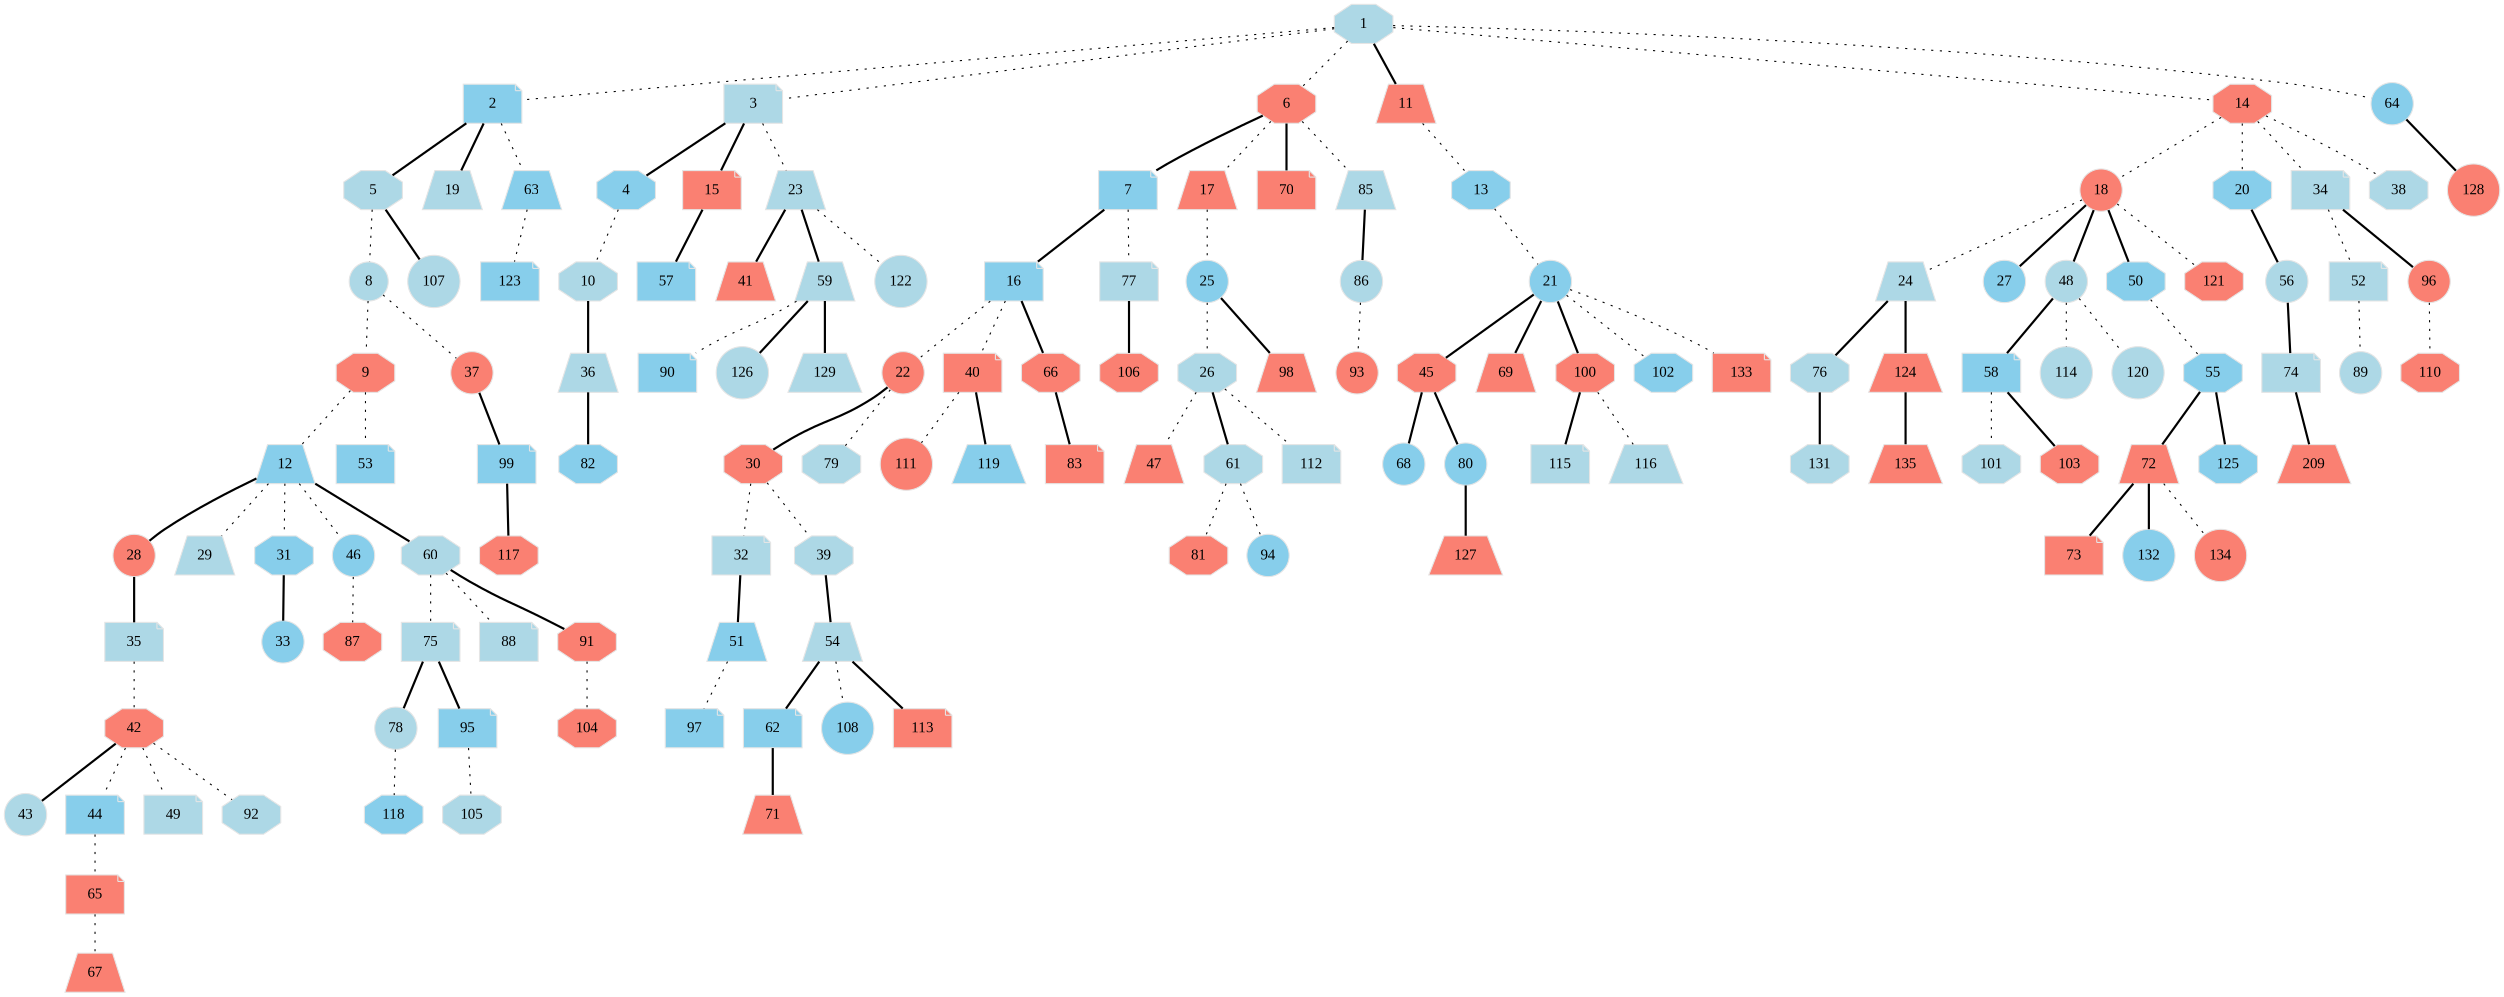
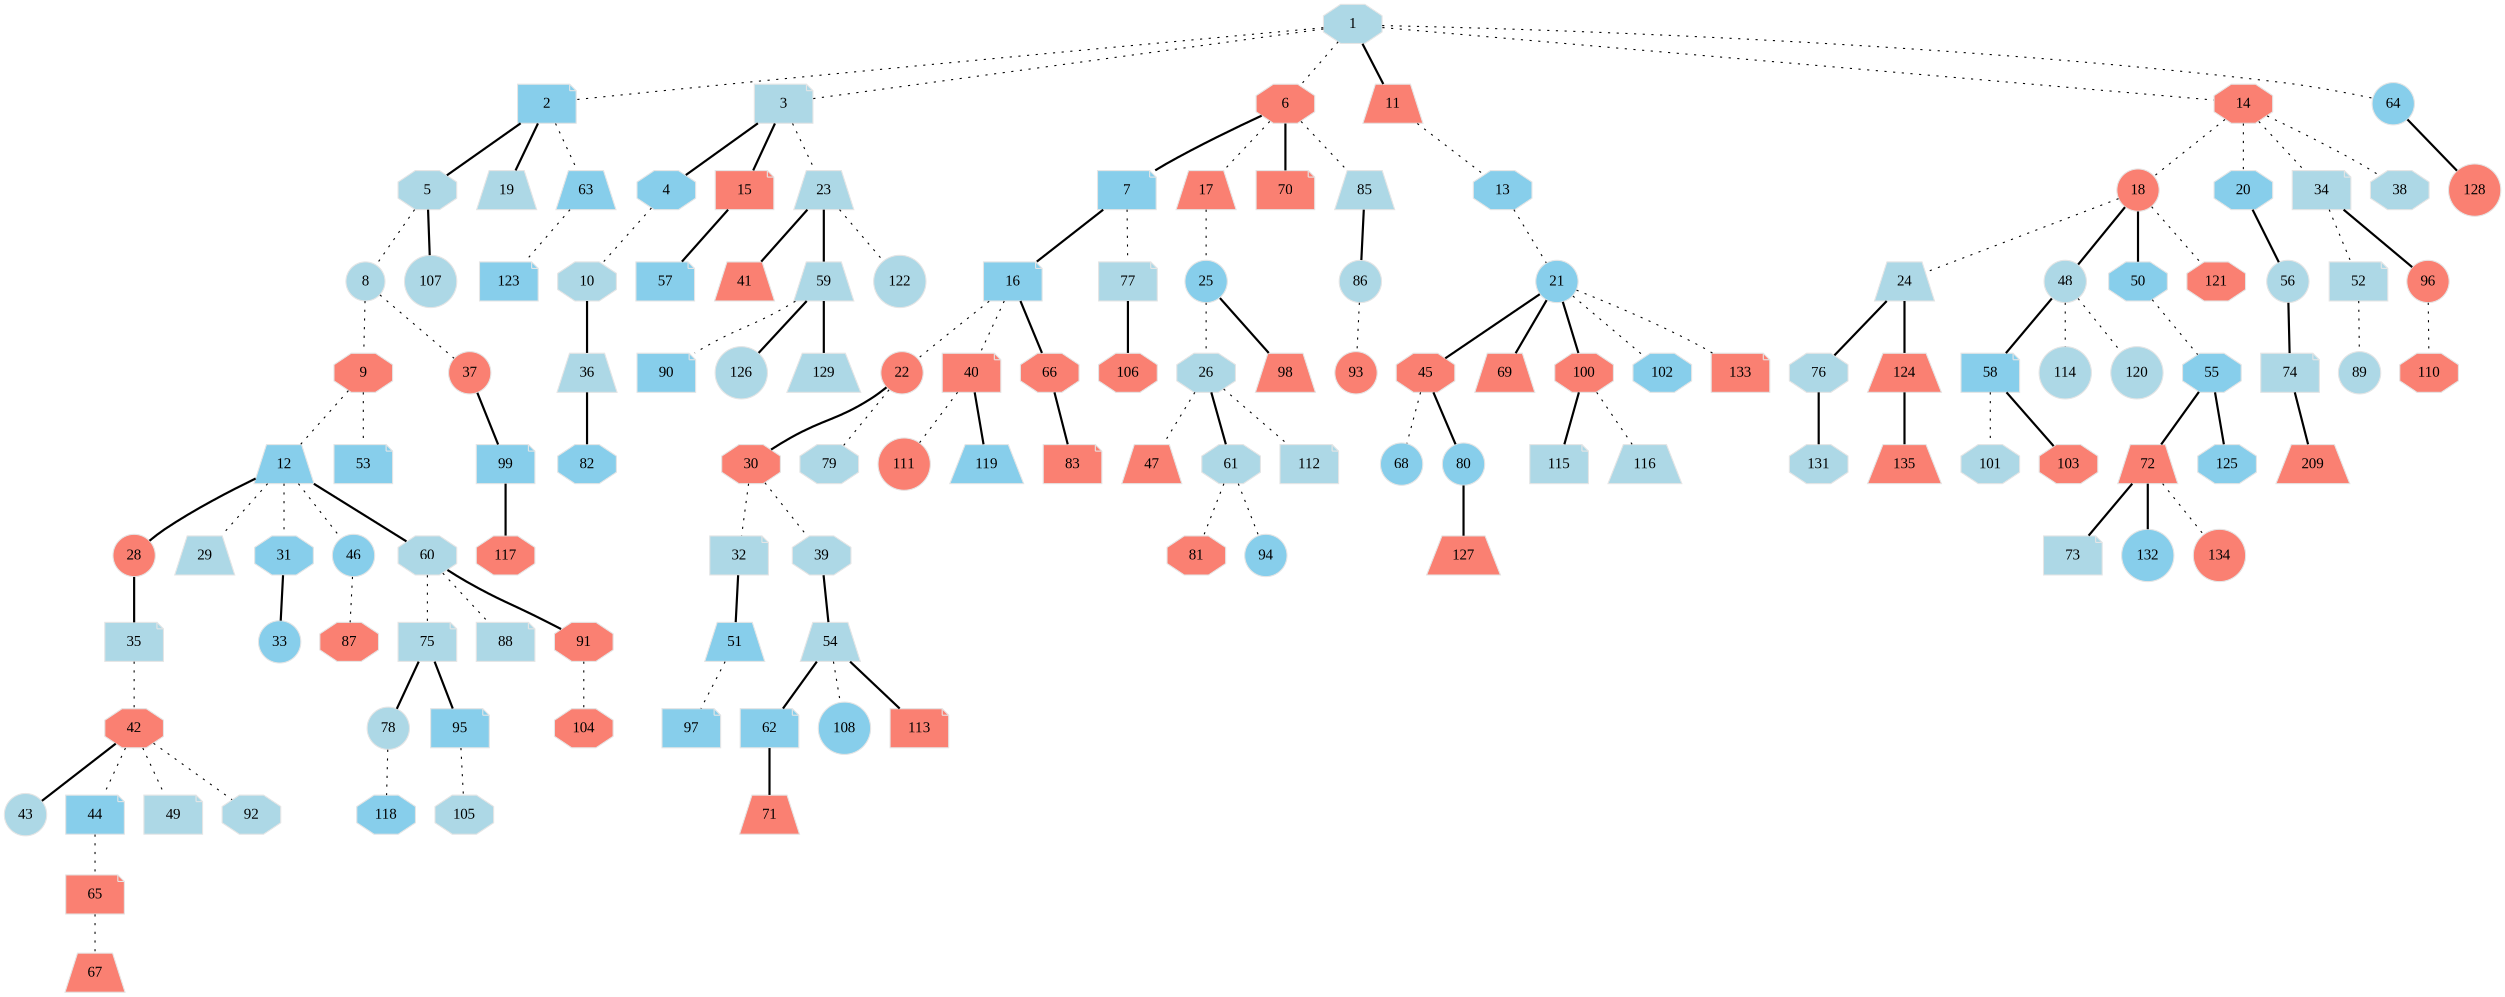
node "27": removed
edge "45" -- "68": style bold -> dotted
node "73": fillcolor salmon -> lightblue
